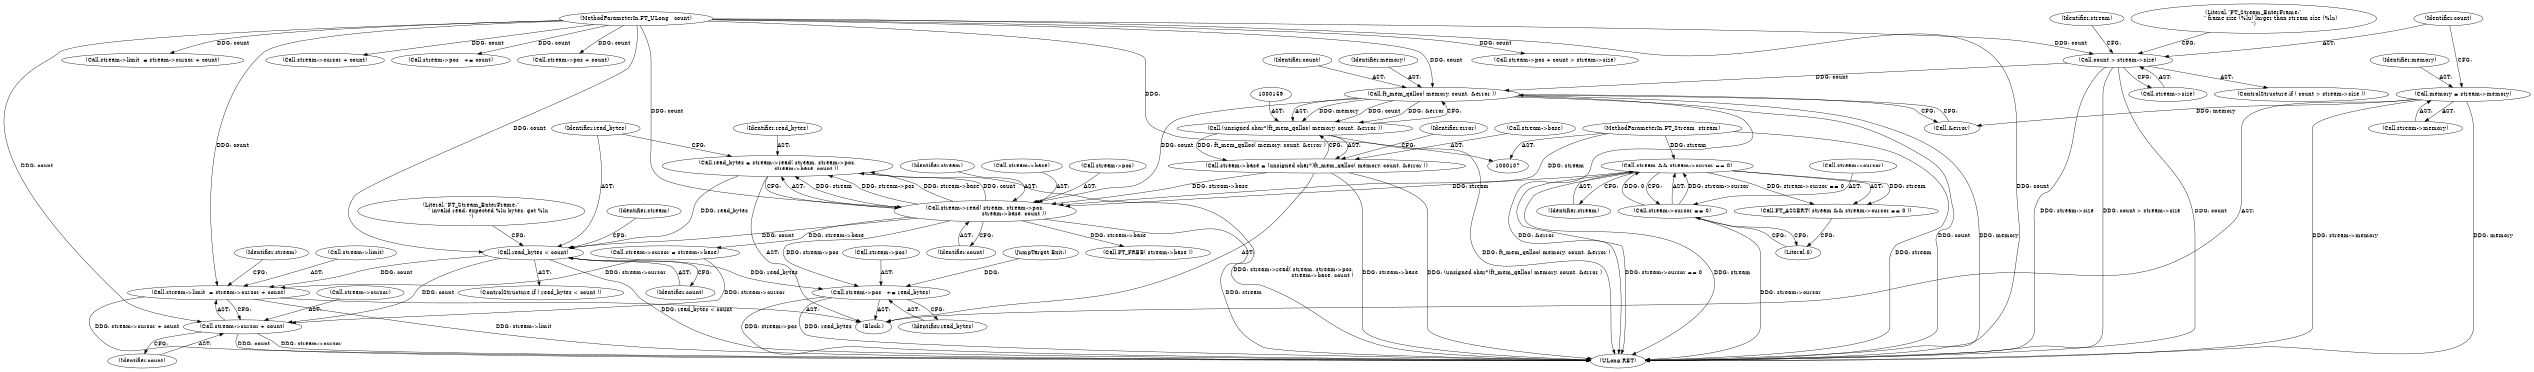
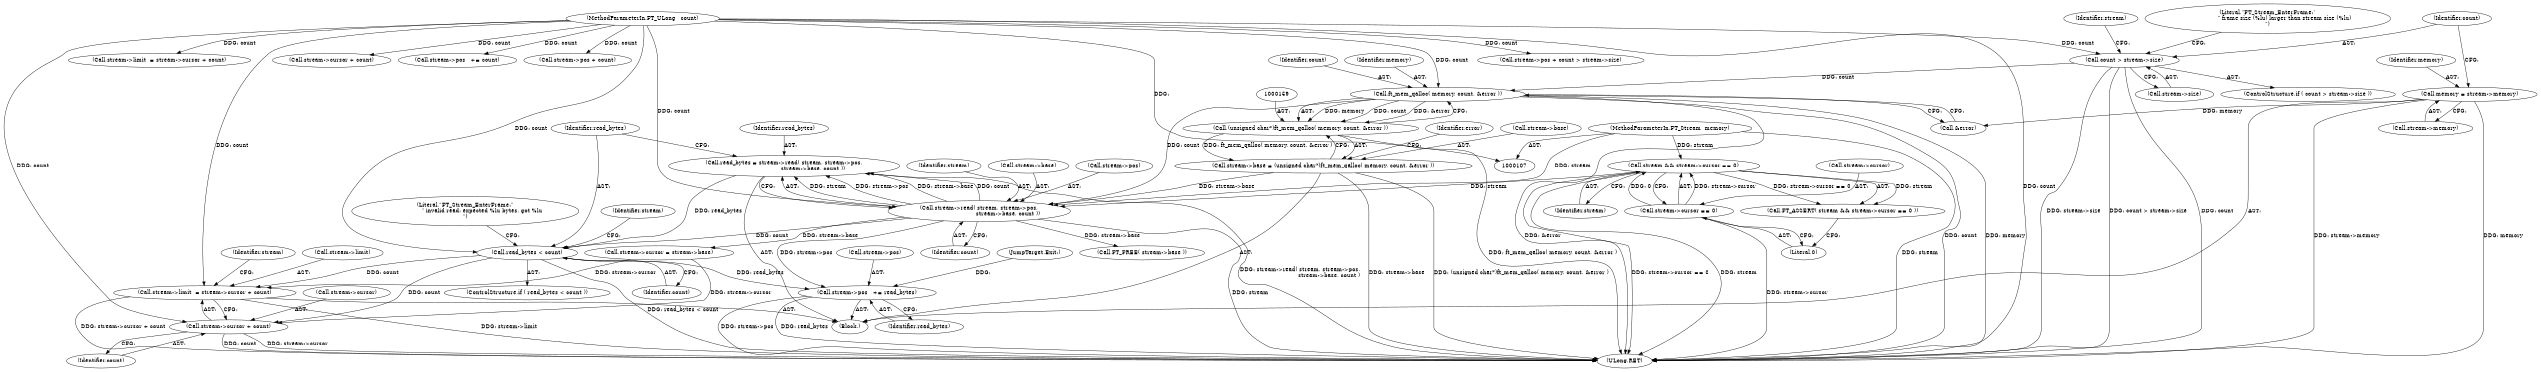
edge "(Call,memory = stream->memory)" -> "(Call,stream->memory)": label "AST: " -> "CFG: "
node "(MethodParameterIn,FT_Stream  stream)": label "(MethodParameterIn,FT_Stream  stream)" -> "(MethodParameterIn,FT_Stream  memory)"
edge "(Literal,0)" -> "(Call,stream->cursor == 0)": label "CFG: " -> "AST: "
